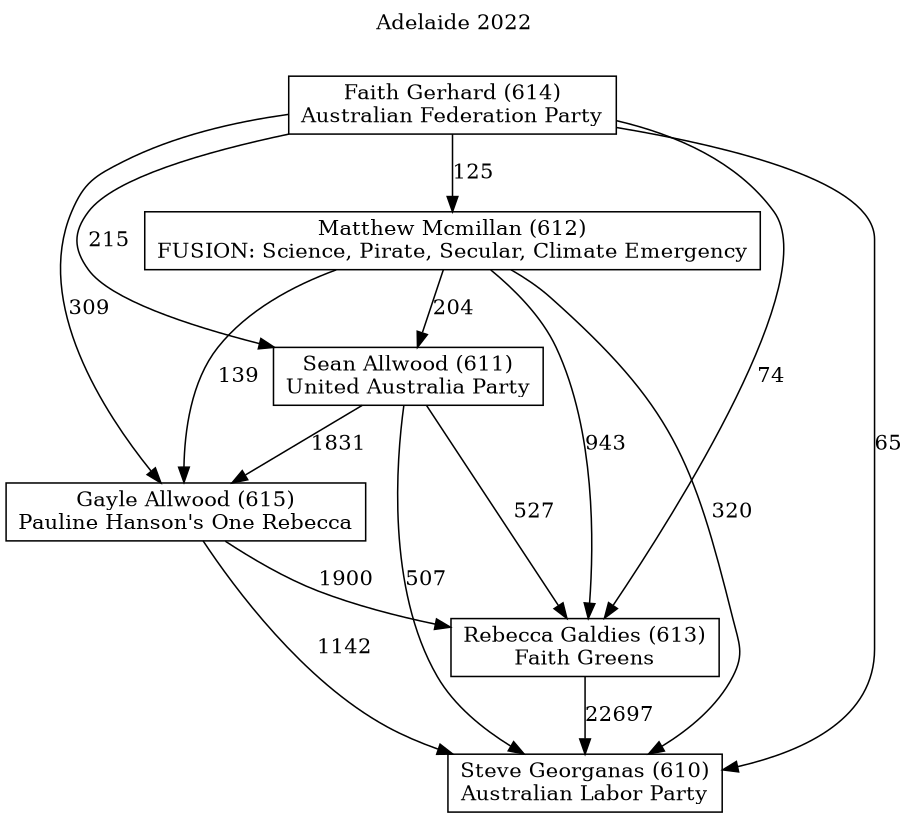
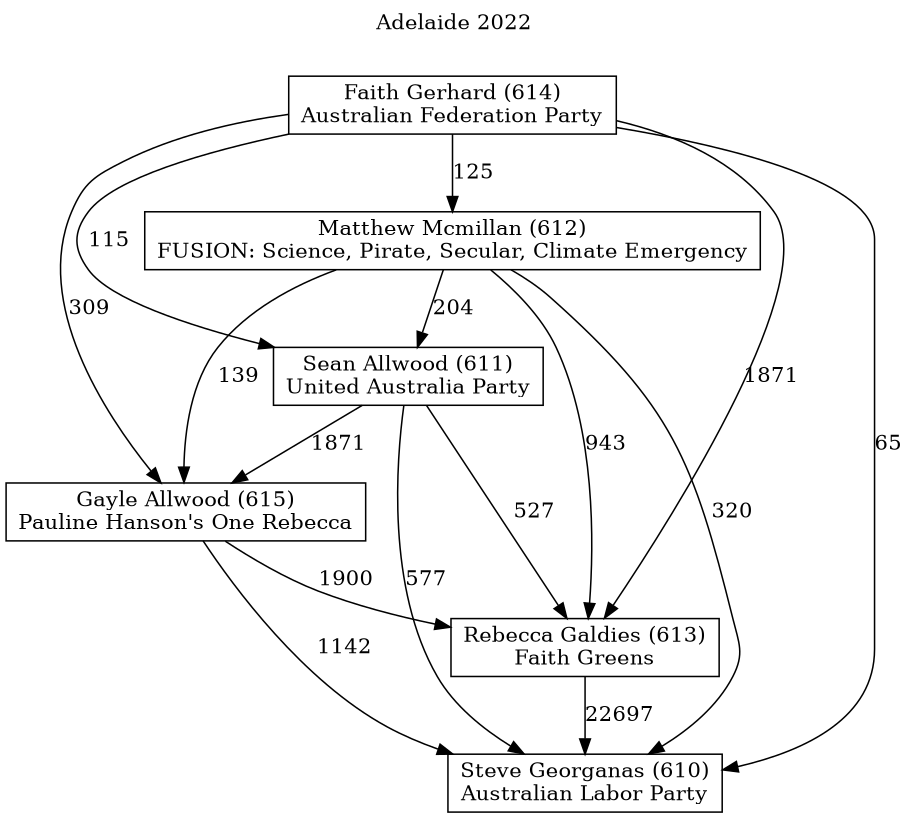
edge "Faith Gerhard (614) Australian Federation Party" -> "Sean Allwood (611) United Australia Party": label "215" -> "115"
edge "Faith Gerhard (614) Australian Federation Party" -> "Rebecca Galdies (613) Faith Greens": label "74" -> "1871"
edge "Sean Allwood (611) United Australia Party" -> "Gayle Allwood (615) Pauline Hanson's One Rebecca": label "1831" -> "1871"
edge "Sean Allwood (611) United Australia Party" -> "Steve Georganas (610) Australian Labor Party": label "507" -> "577"
